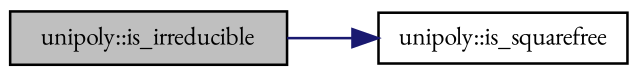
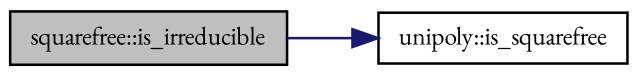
node "unipoly::is_irreducible": label "unipoly::is_irreducible" -> "squarefree::is_irreducible"
